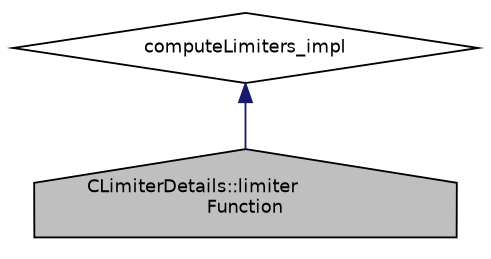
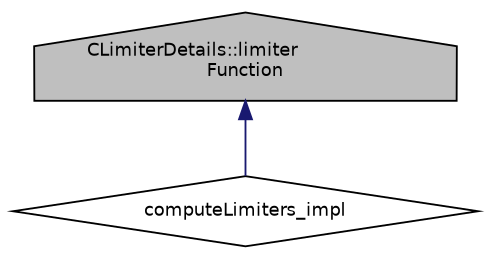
edge "CLimiterDetails::limiter Function" -> "computeLimiters_impl": reversed
